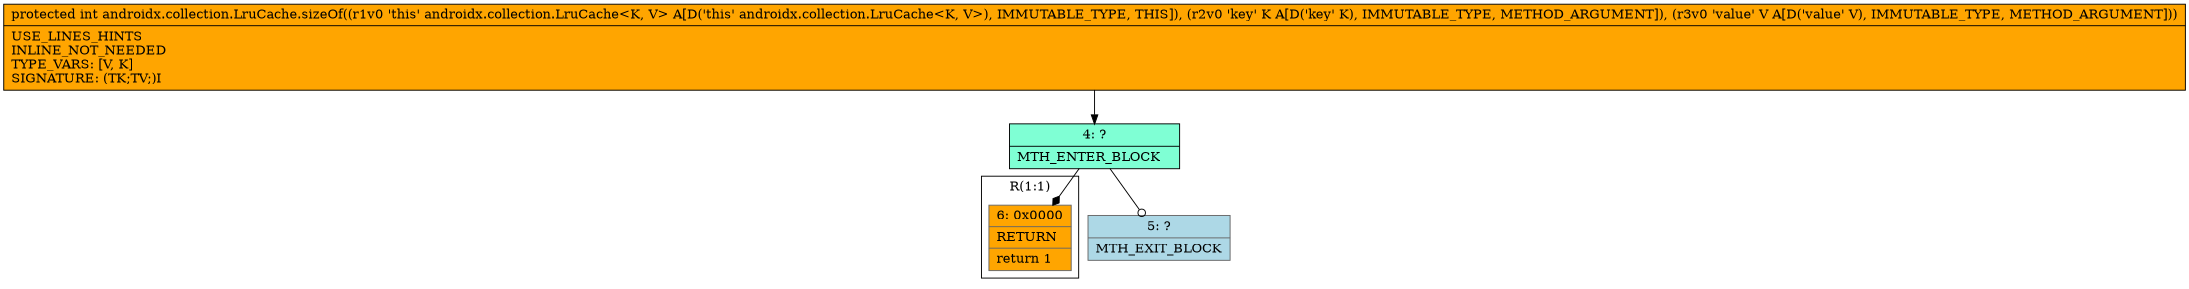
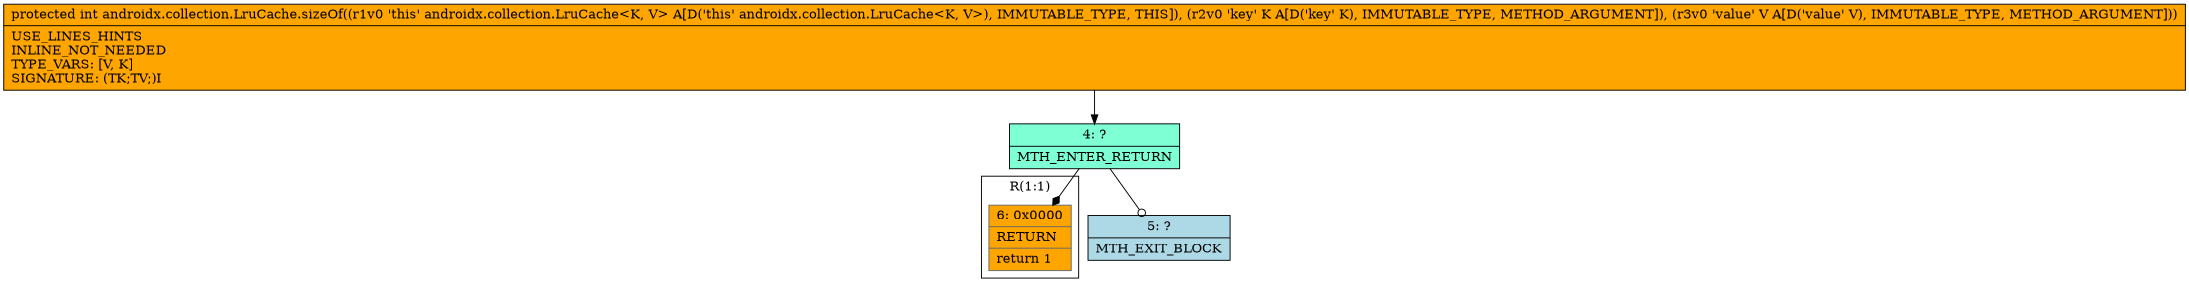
node "4: ?": text "MTH_ENTER_BLOCK" -> "MTH_ENTER_RETURN"
node "5: ?": color gray40 -> black
